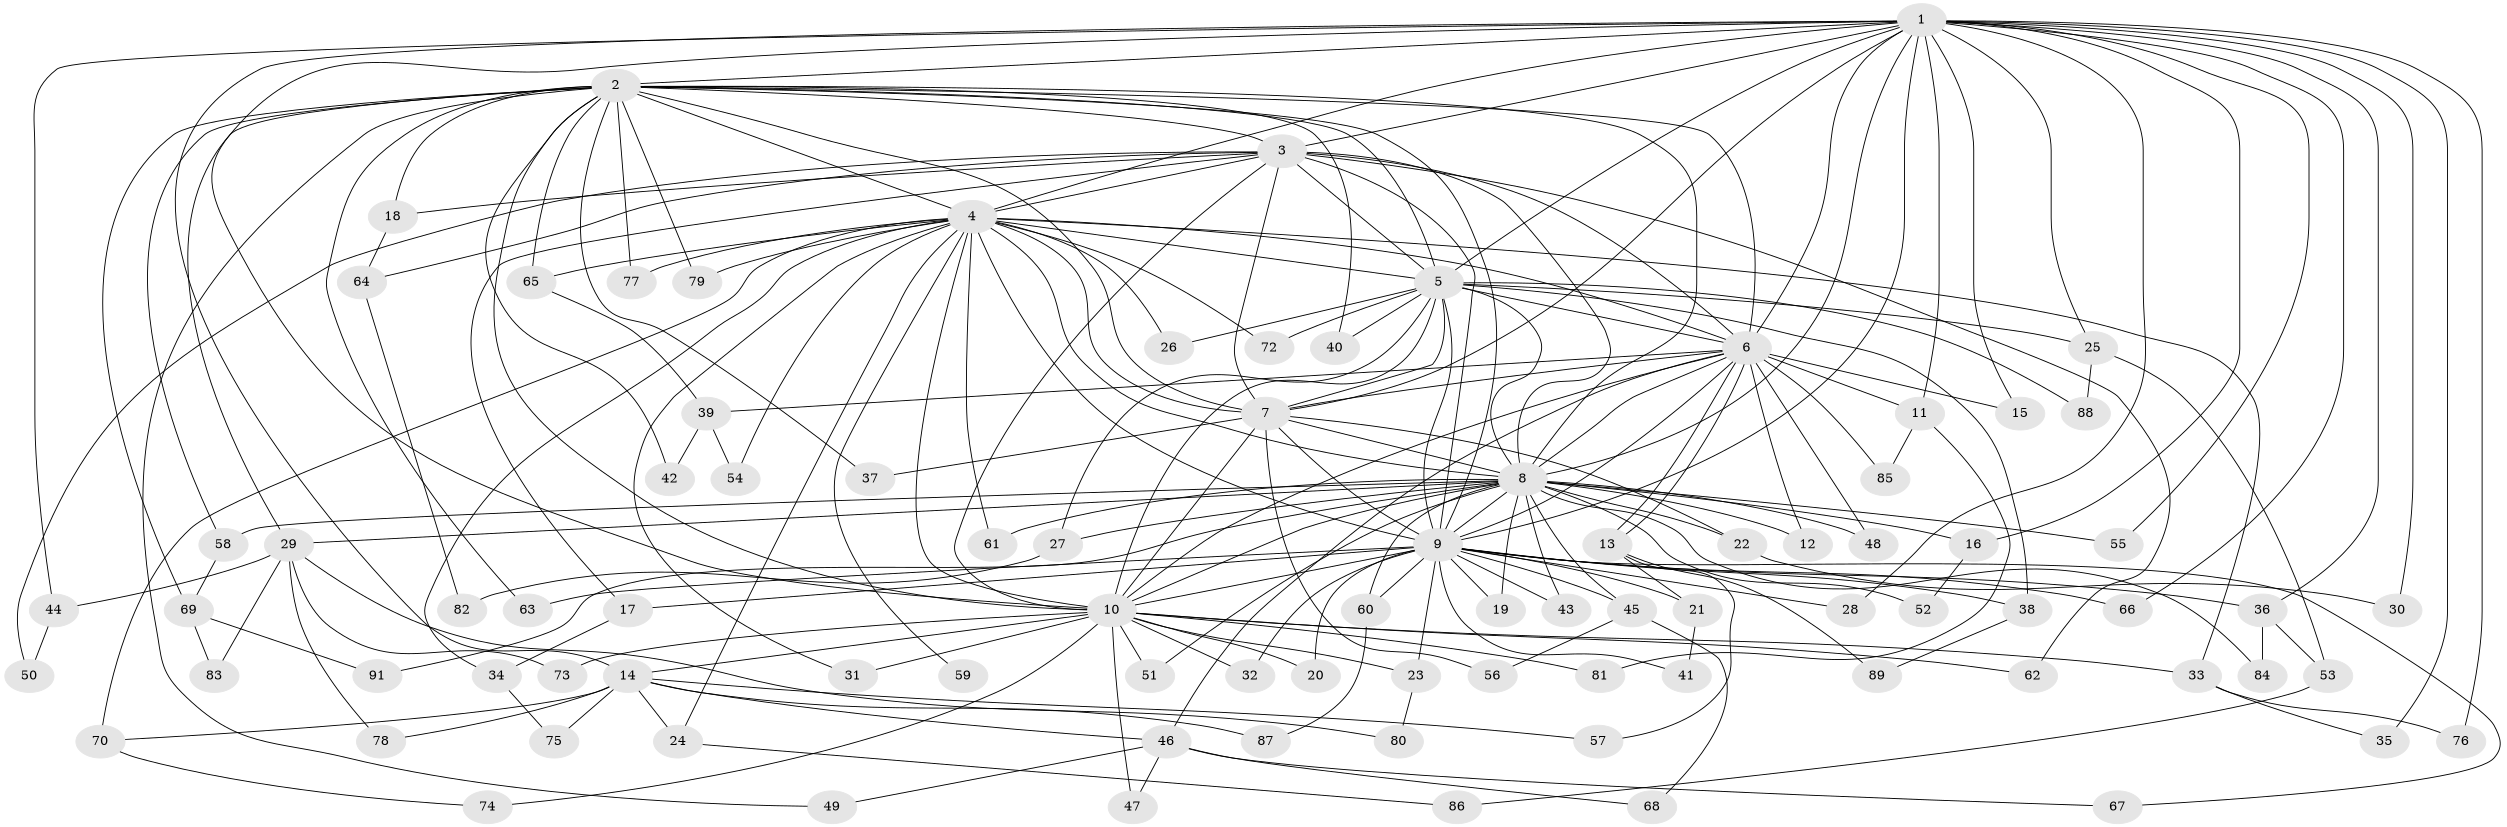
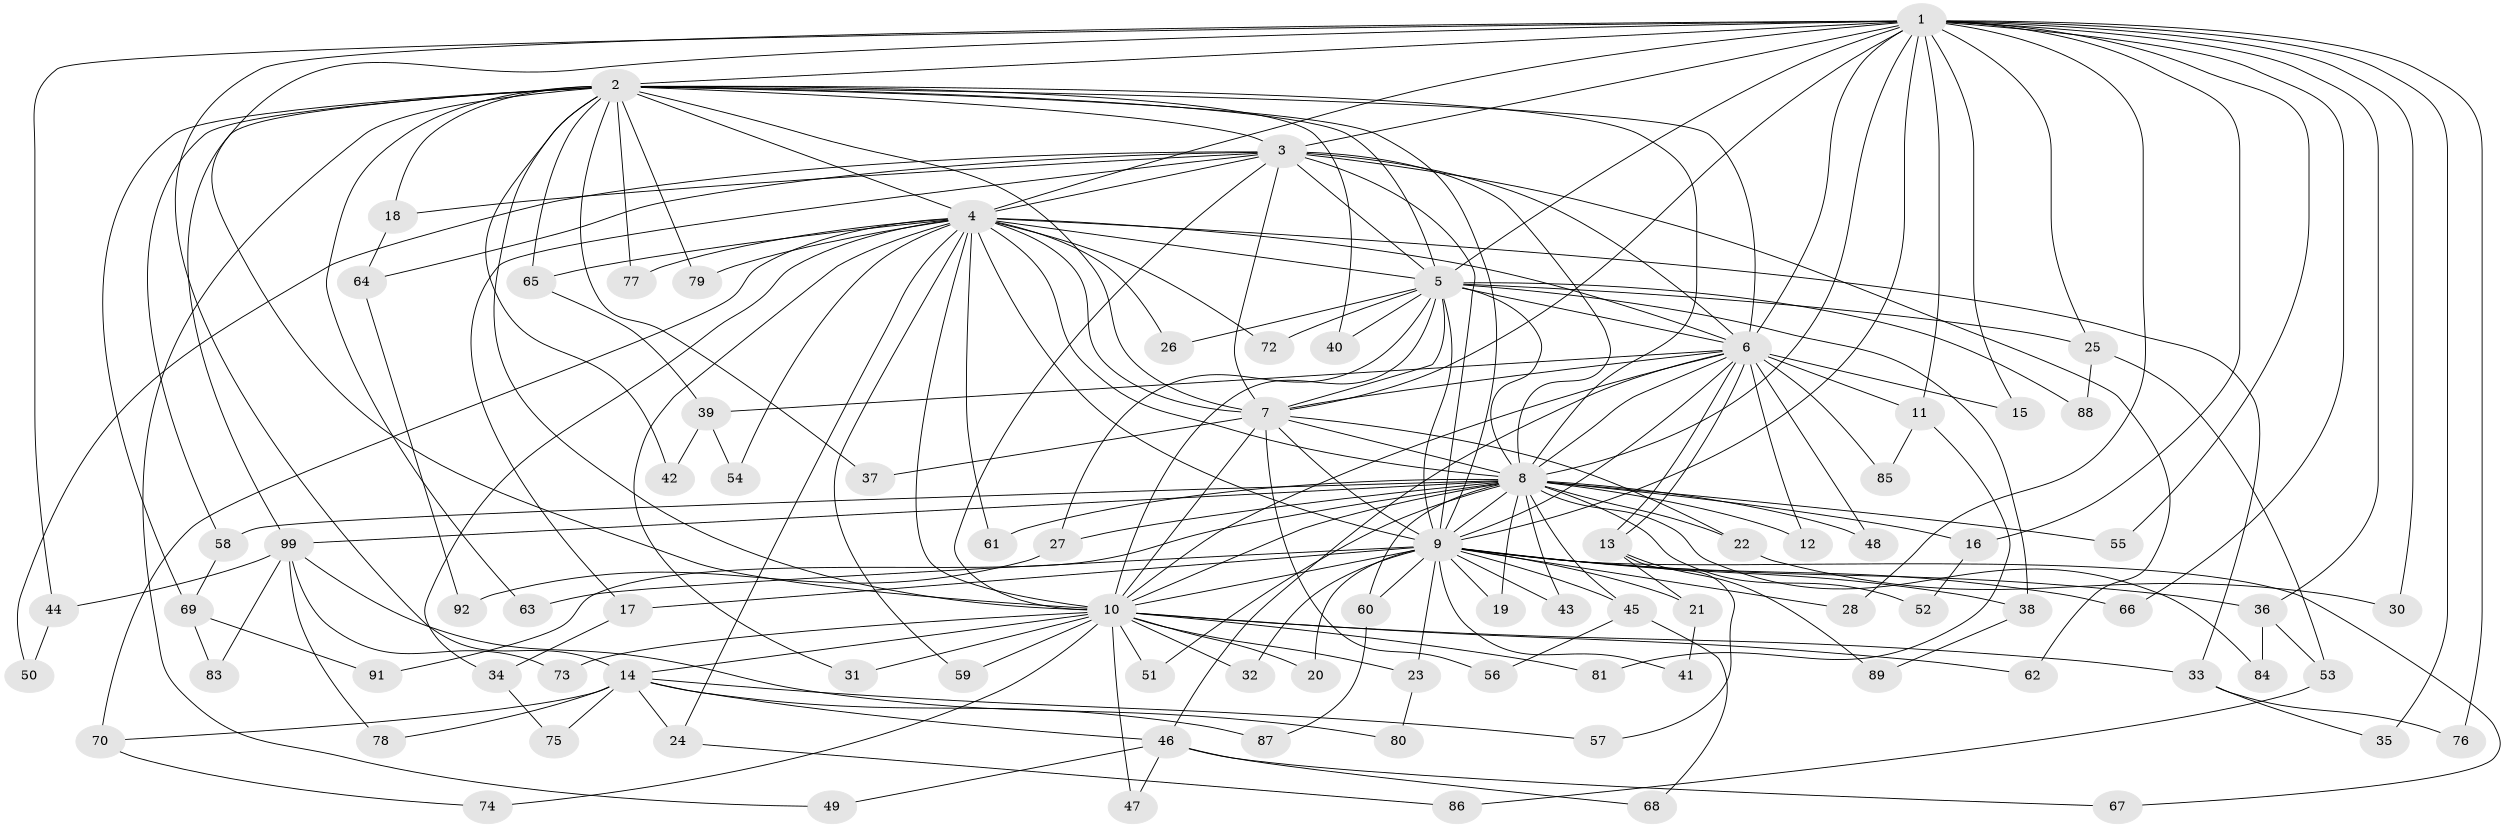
node "29": label "29" -> "99"
node "82": label "82" -> "92"
edge "10" -- "59": added
